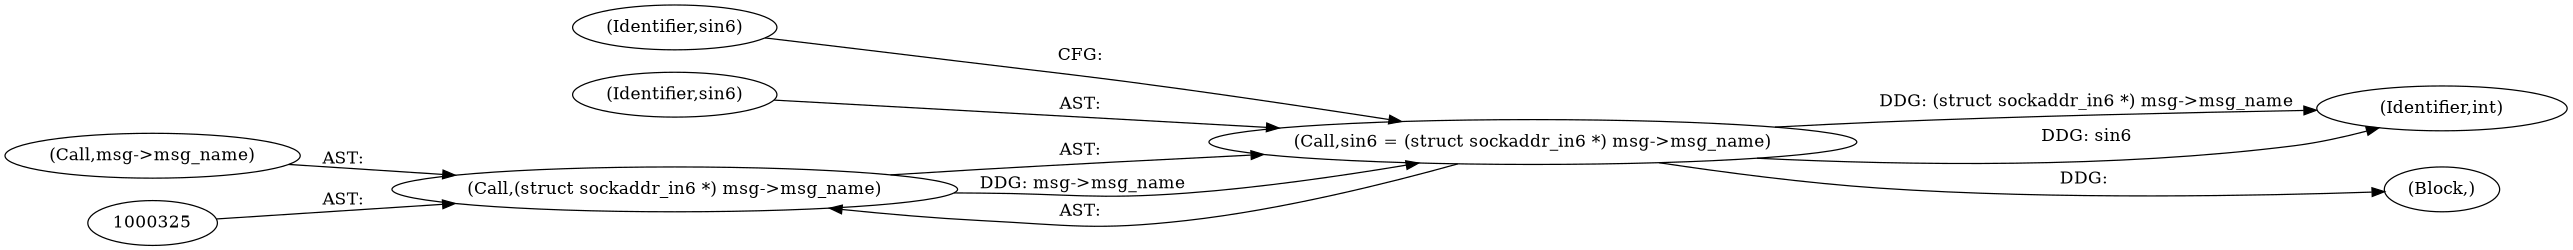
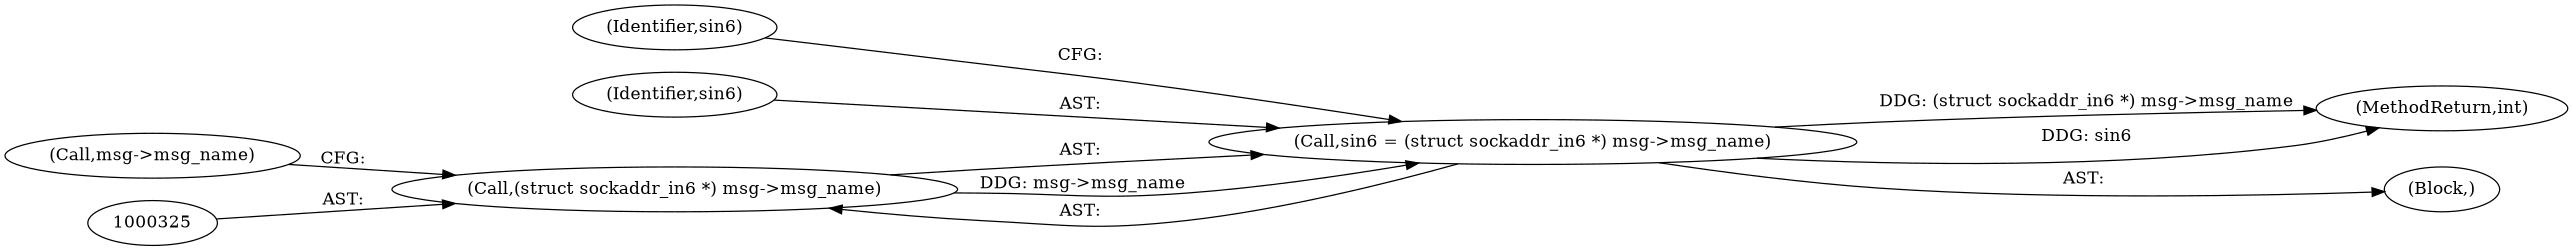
node "(Identifier,int)": label "(Identifier,int)" -> "(MethodReturn,int)"
edge "(Call,msg->msg_name)" -> "(Call,(struct sockaddr_in6 *) msg->msg_name)": label "AST: " -> "CFG: "
edge "(Call,sin6 = (struct sockaddr_in6 *) msg->msg_name)" -> "(Block,)": label "DDG: " -> "AST: "
